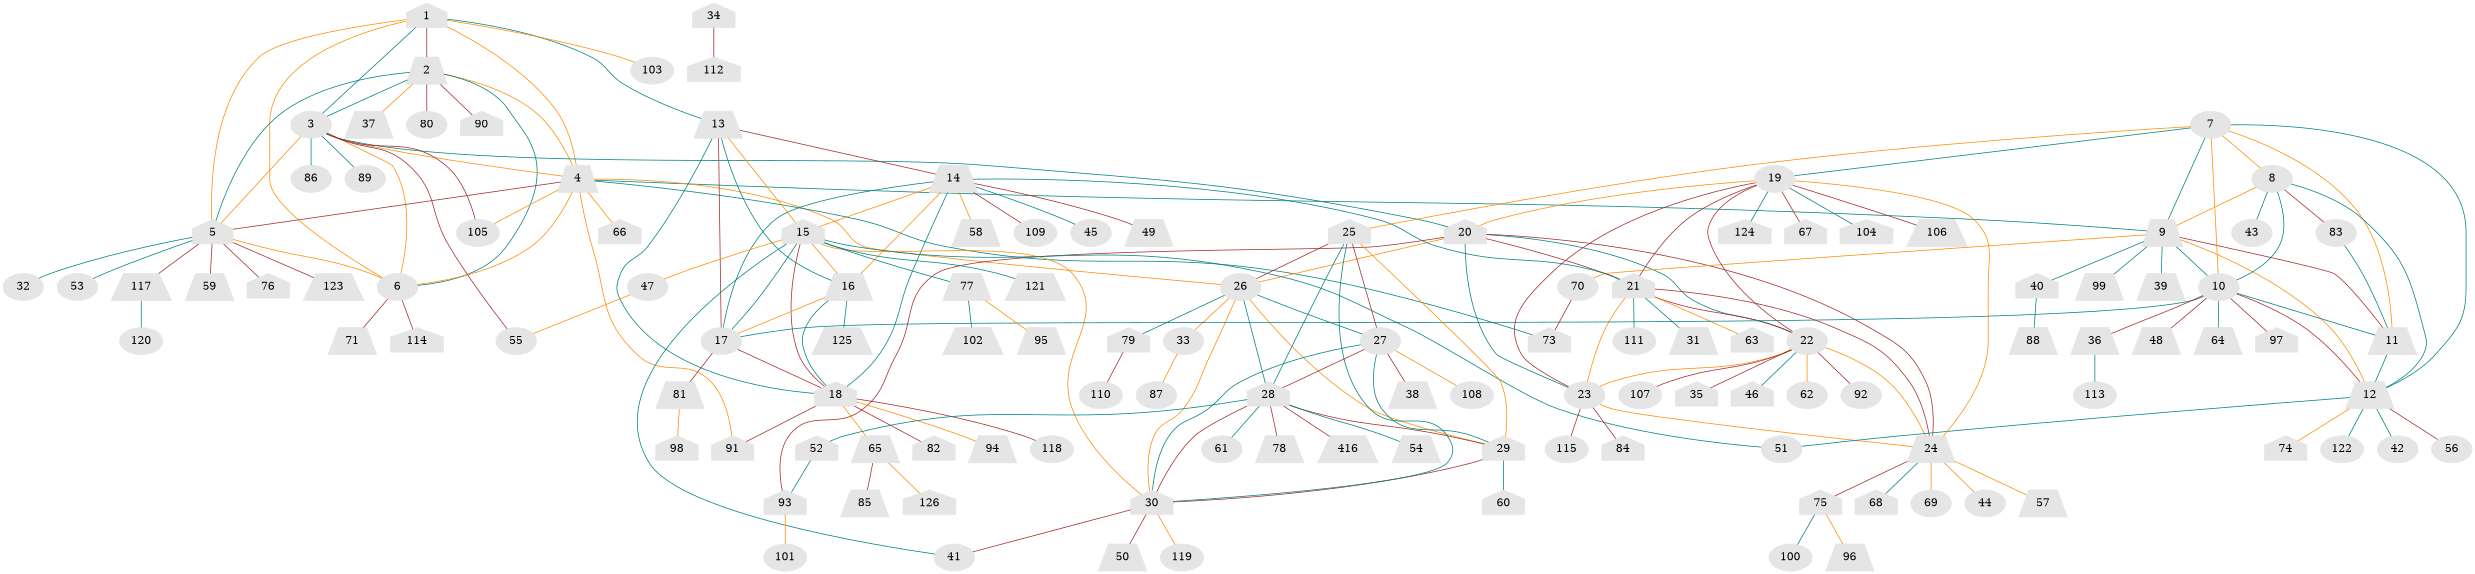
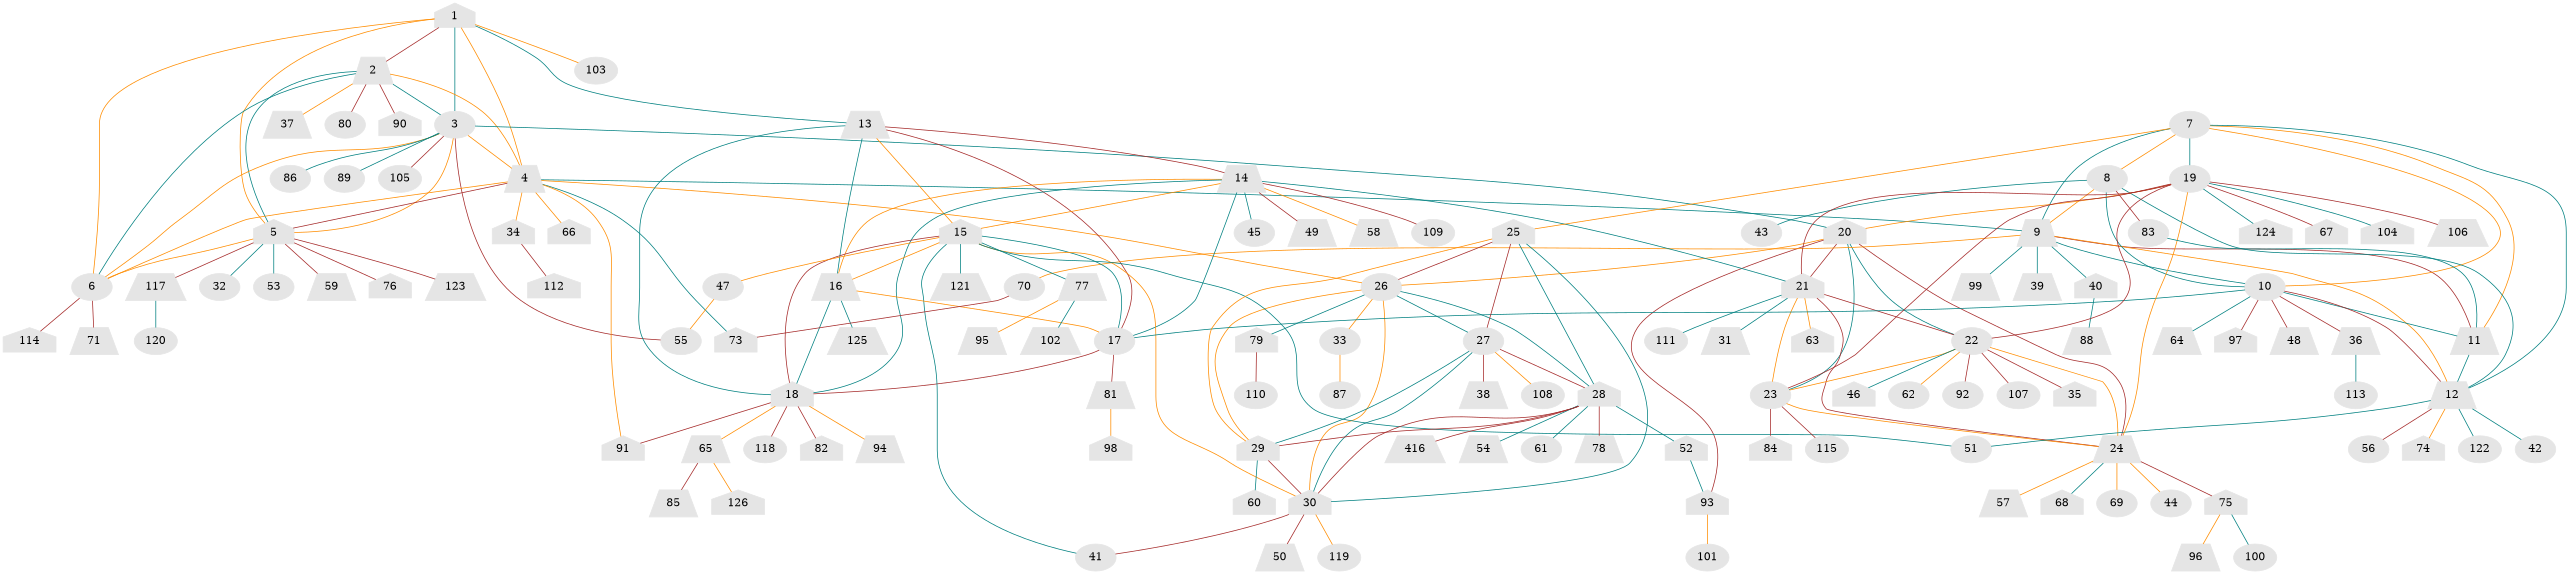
edge "4" -- "105": now "4" -- "34"
